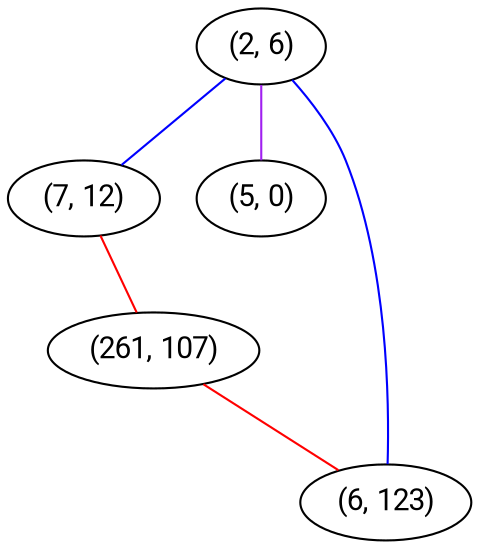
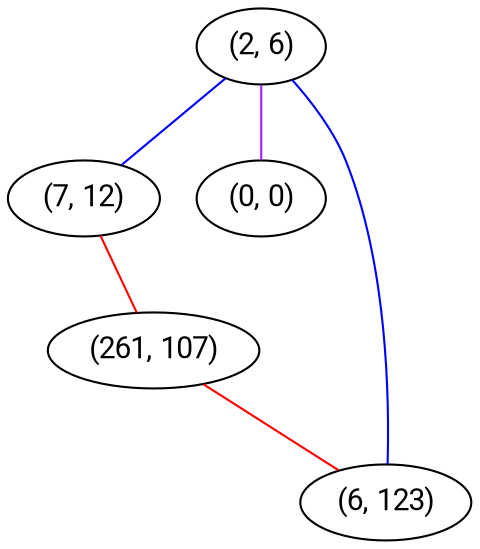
node "(5, 0)": label "(5, 0)" -> "(0, 0)"
